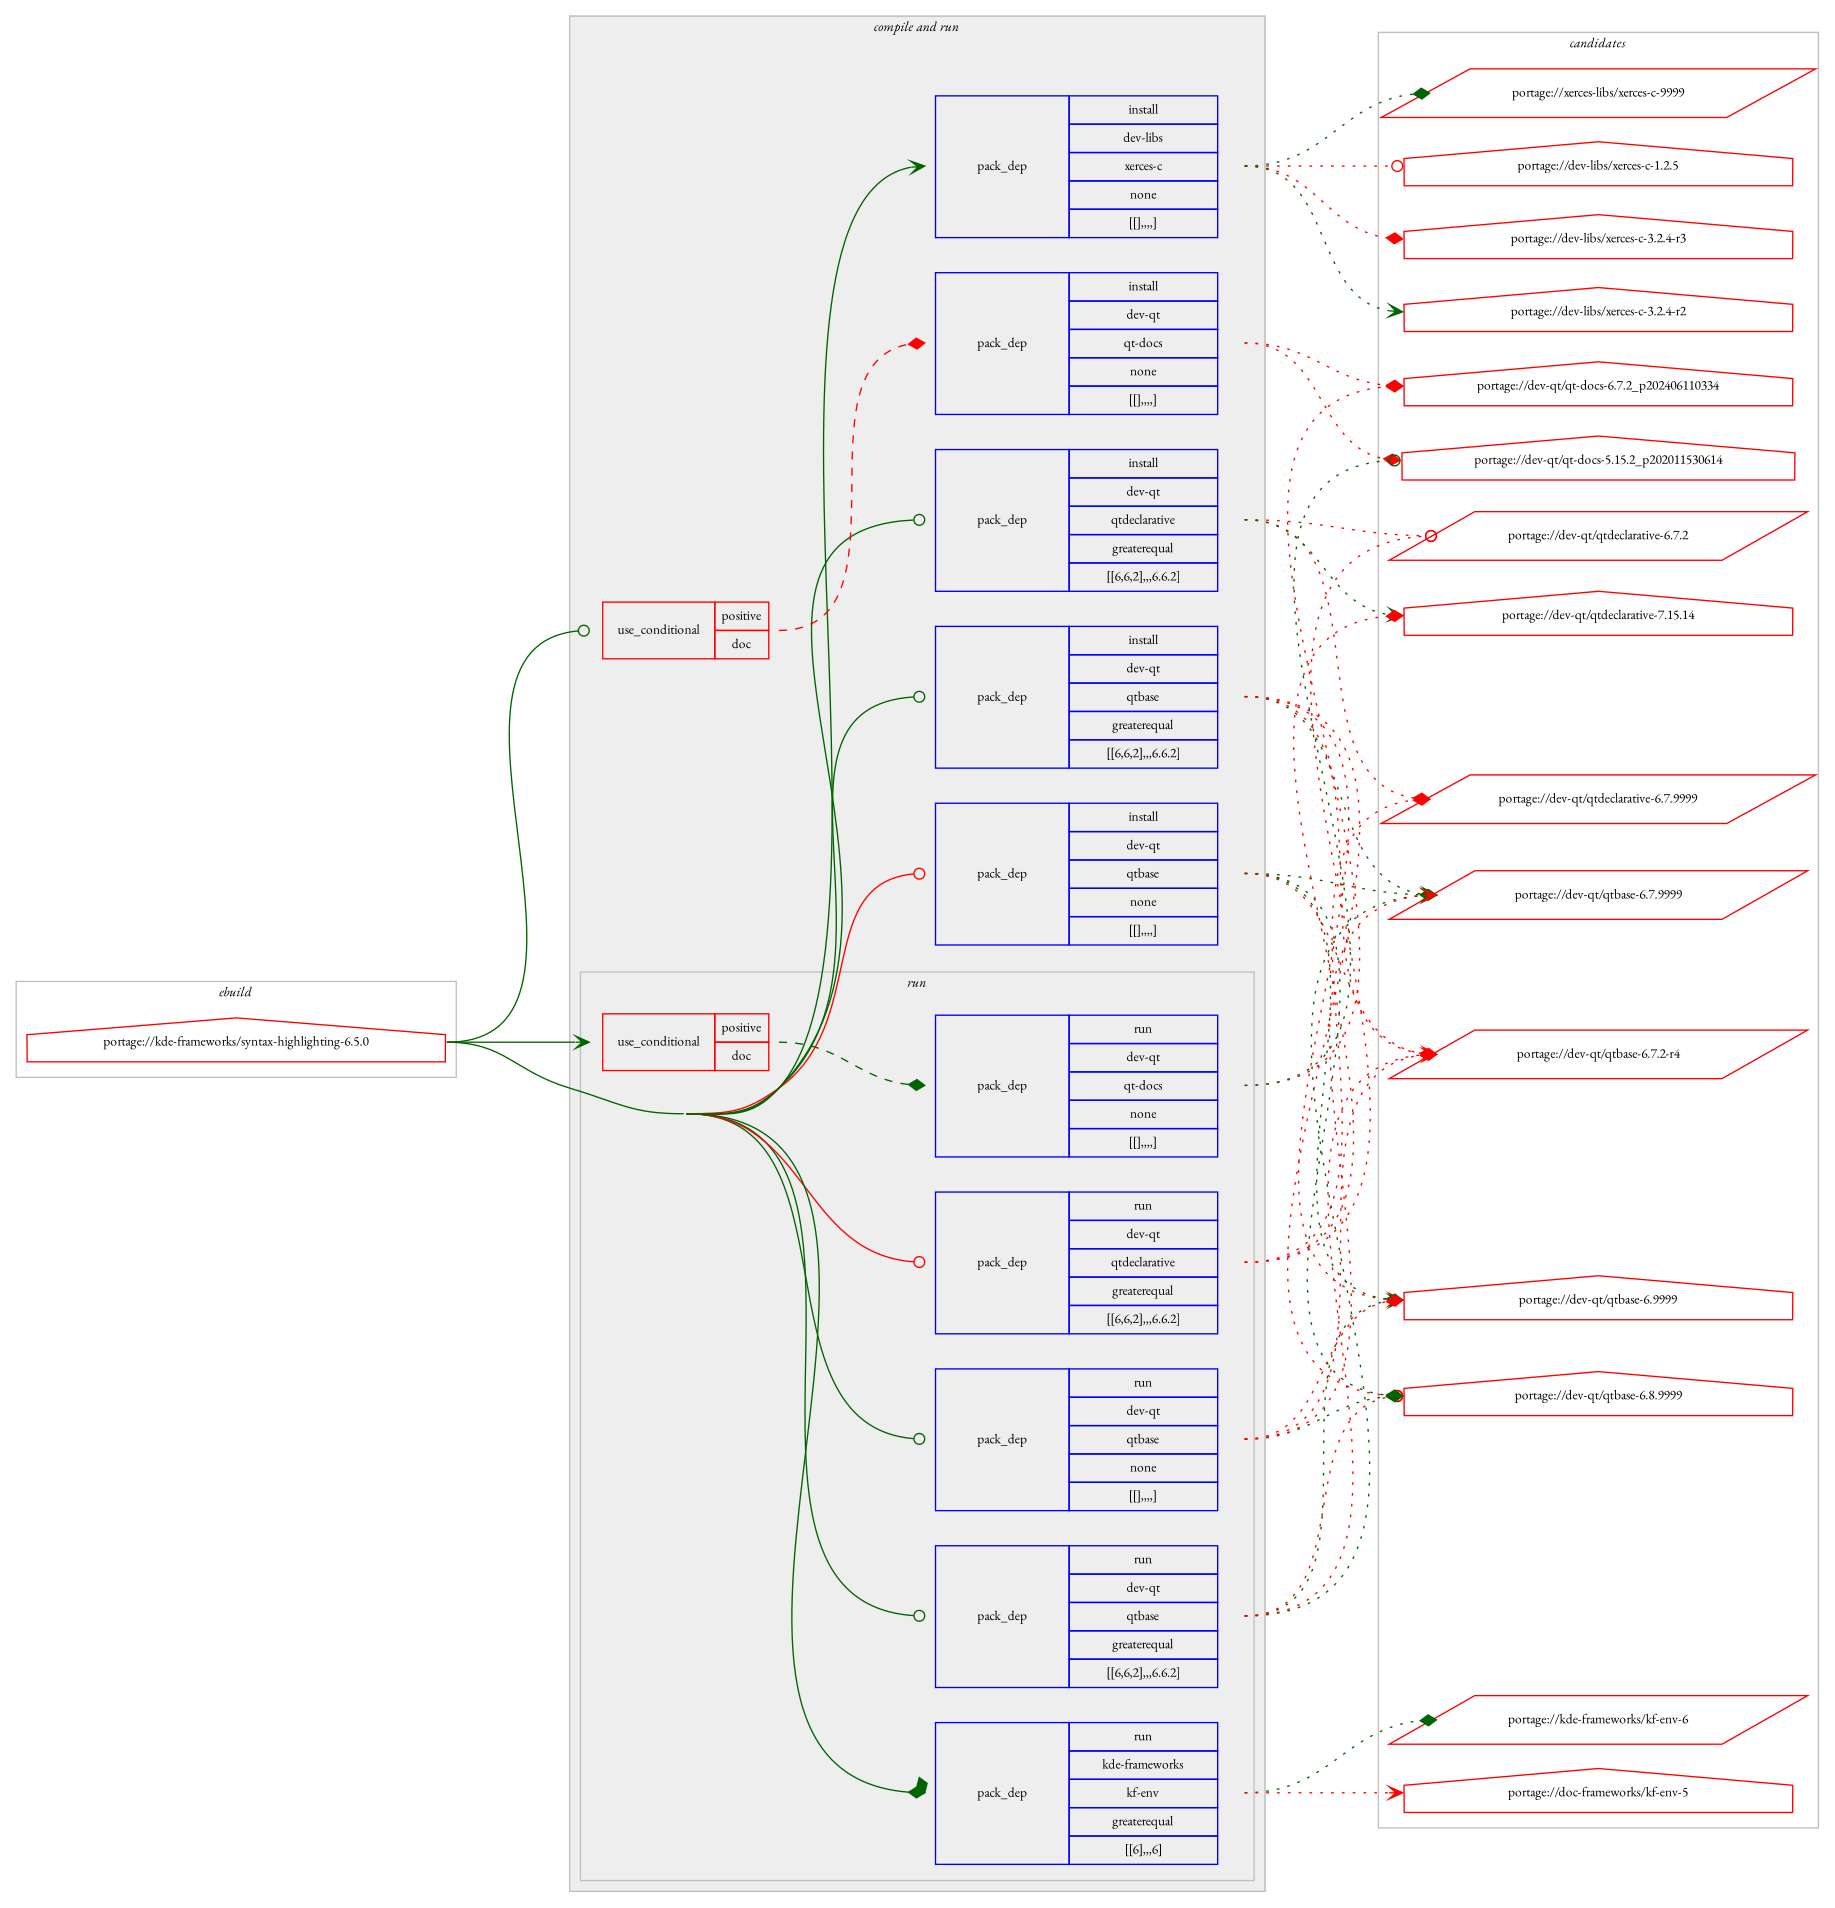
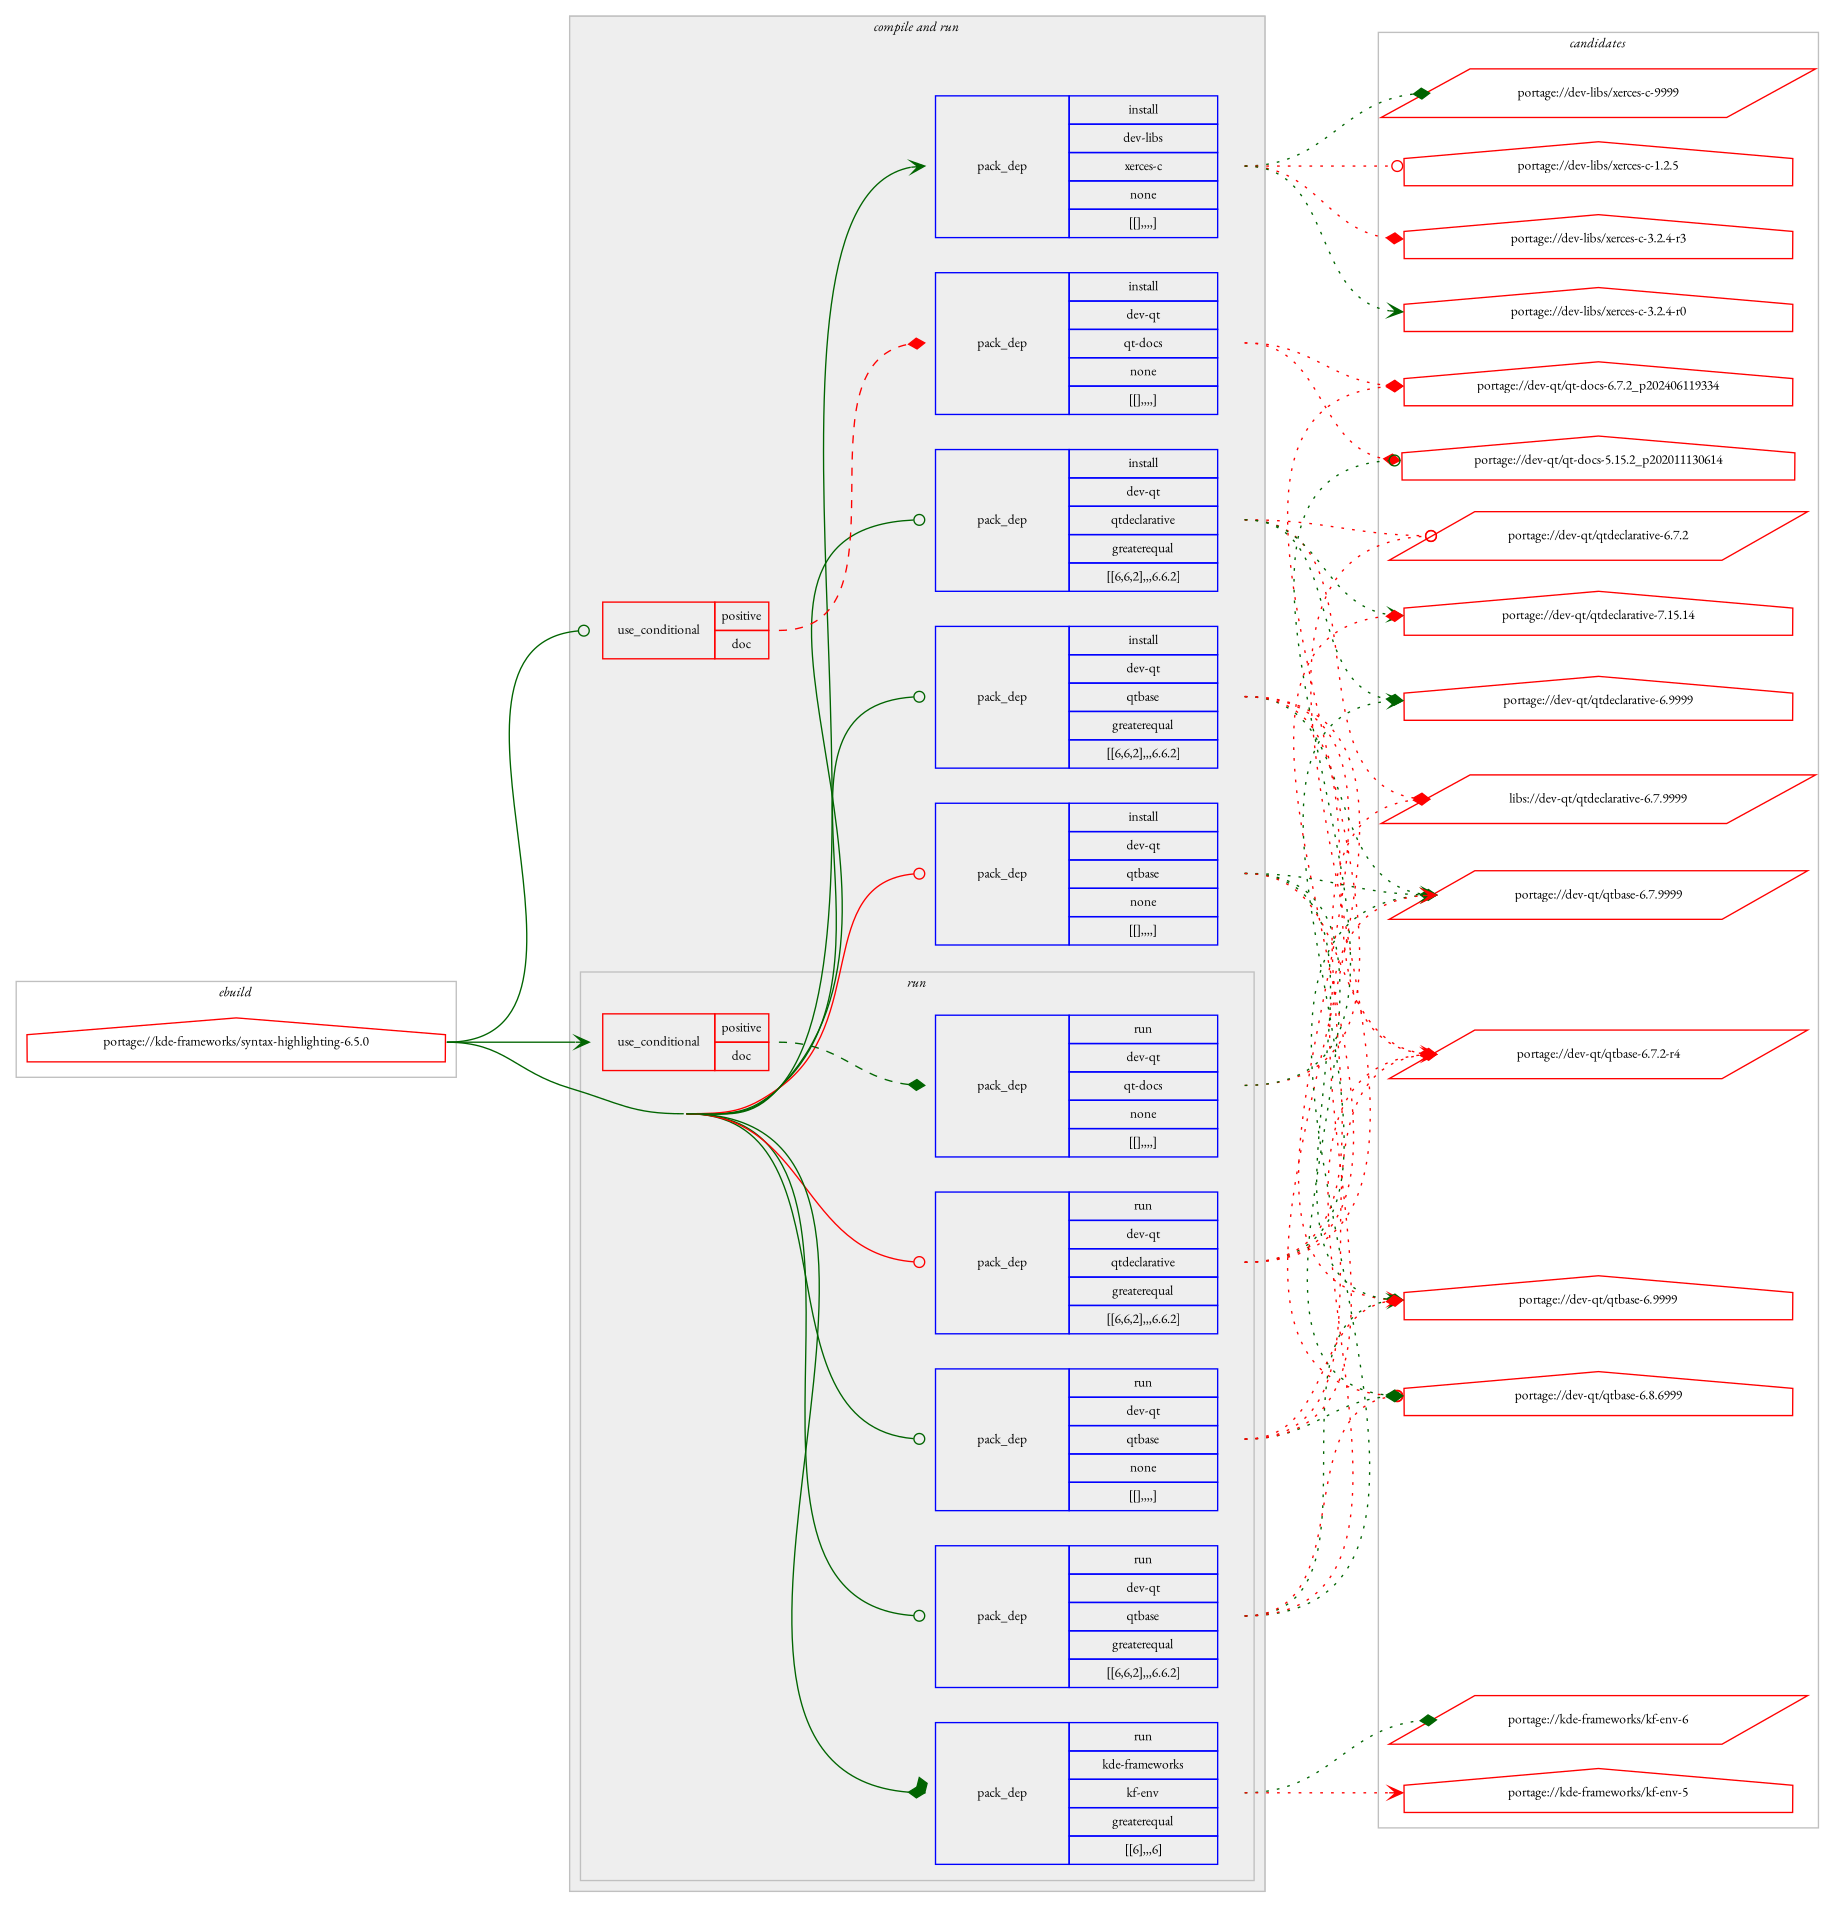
node "portage://xerces-libs/xerces-c-9999": label "portage://xerces-libs/xerces-c-9999" -> "portage://dev-libs/xerces-c-9999"
node "portage://dev-libs/xerces-c-3.2.4-r2": label "portage://dev-libs/xerces-c-3.2.4-r2" -> "portage://dev-libs/xerces-c-3.2.4-r0"
node "portage://dev-qt/qt-docs-6.7.2_p202406110334": label "portage://dev-qt/qt-docs-6.7.2_p202406110334" -> "portage://dev-qt/qt-docs-6.7.2_p202406119334"
node "portage://dev-qt/qt-docs-5.15.2_p202011530614": label "portage://dev-qt/qt-docs-5.15.2_p202011530614" -> "portage://dev-qt/qt-docs-5.15.2_p202011130614"
node "portage://dev-qt/qtdeclarative-6.9999": added
node "portage://dev-qt/qtdeclarative-6.7.9999": label "portage://dev-qt/qtdeclarative-6.7.9999" -> "libs://dev-qt/qtdeclarative-6.7.9999"
node "portage://dev-qt/qtbase-6.8.9999": label "portage://dev-qt/qtbase-6.8.9999" -> "portage://dev-qt/qtbase-6.8.6999"
node "portage://doc-frameworks/kf-env-5": label "portage://doc-frameworks/kf-env-5" -> "portage://kde-frameworks/kf-env-5"
